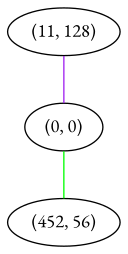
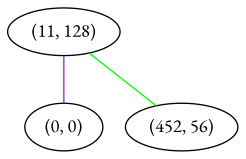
edge "(0, 0)" -- "(452, 56)": now "(11, 128)" -- "(452, 56)"
